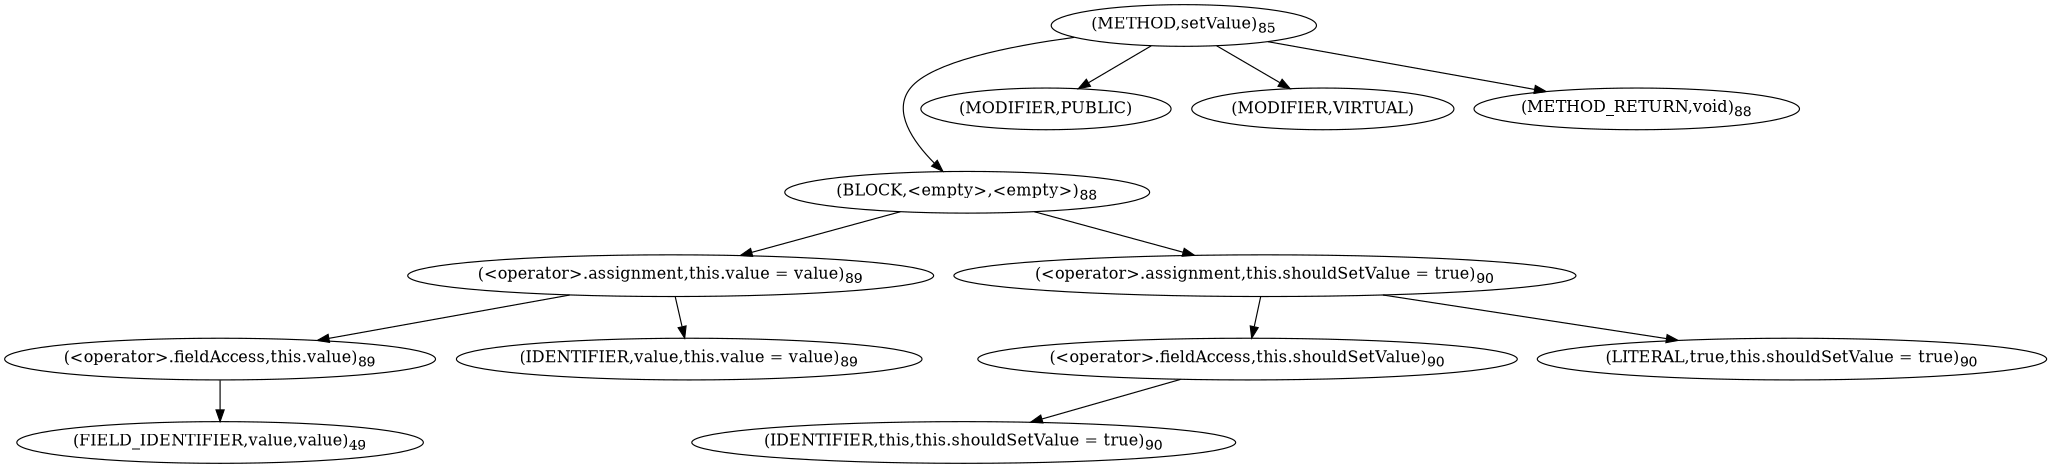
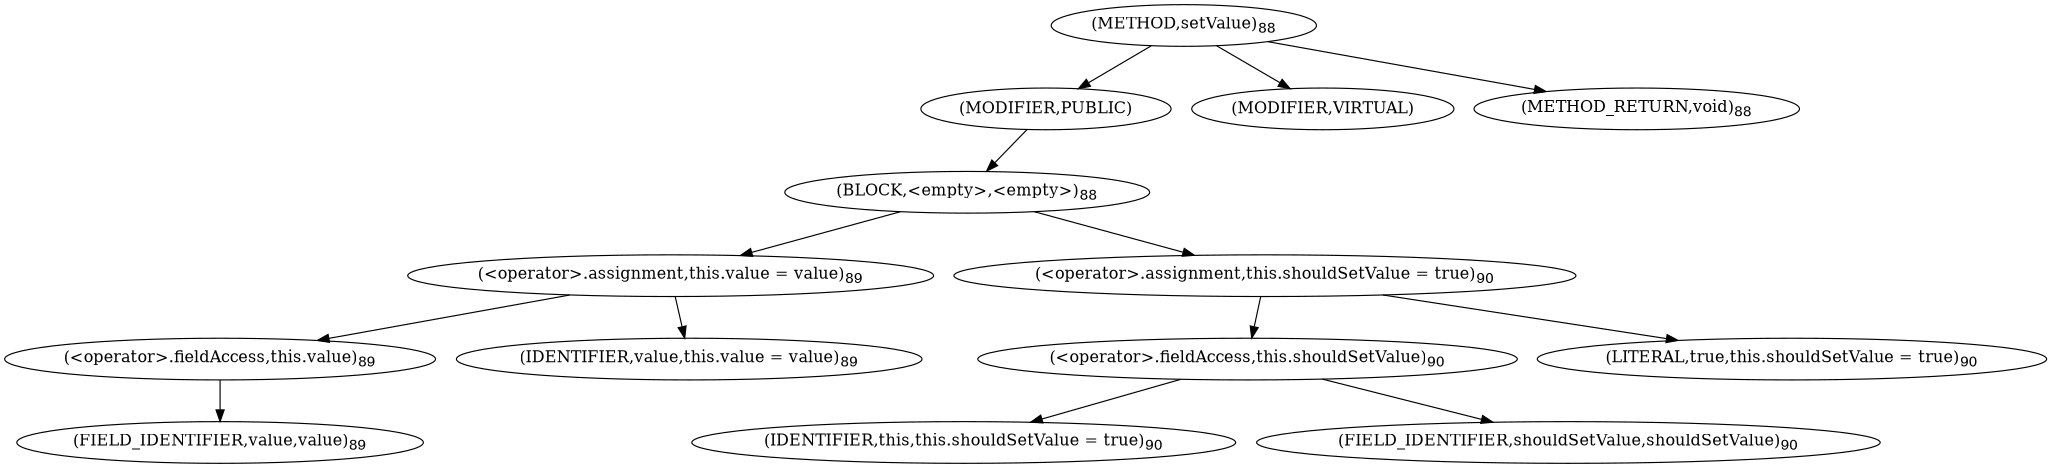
node "(METHOD,setValue)": text "85" -> "88"
edge "(METHOD,setValue)" -> "(BLOCK,<empty>,<empty>)": now "(MODIFIER,PUBLIC)" -> "(BLOCK,<empty>,<empty>)"
node "(FIELD_IDENTIFIER,value,value)": text "49" -> "89"
node "(FIELD_IDENTIFIER,shouldSetValue,shouldSetValue)": added
